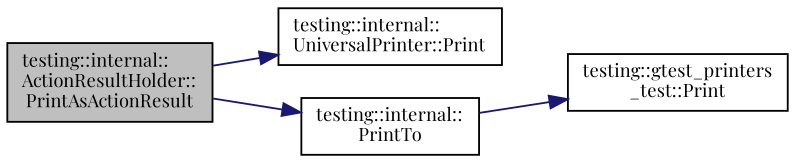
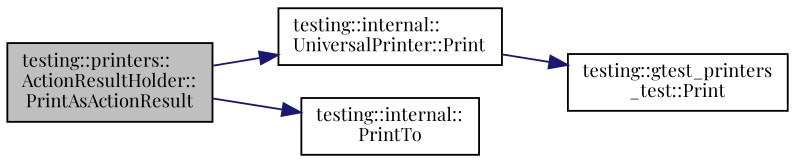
node "testing::internal:: ActionResultHolder:: PrintAsActionResult": label "testing::internal:: ActionResultHolder:: PrintAsActionResult" -> "testing::printers:: ActionResultHolder:: PrintAsActionResult"
edge "testing::internal:: PrintTo" -> "testing::gtest_printers _test::Print": now "testing::internal:: UniversalPrinter::Print" -> "testing::gtest_printers _test::Print"
